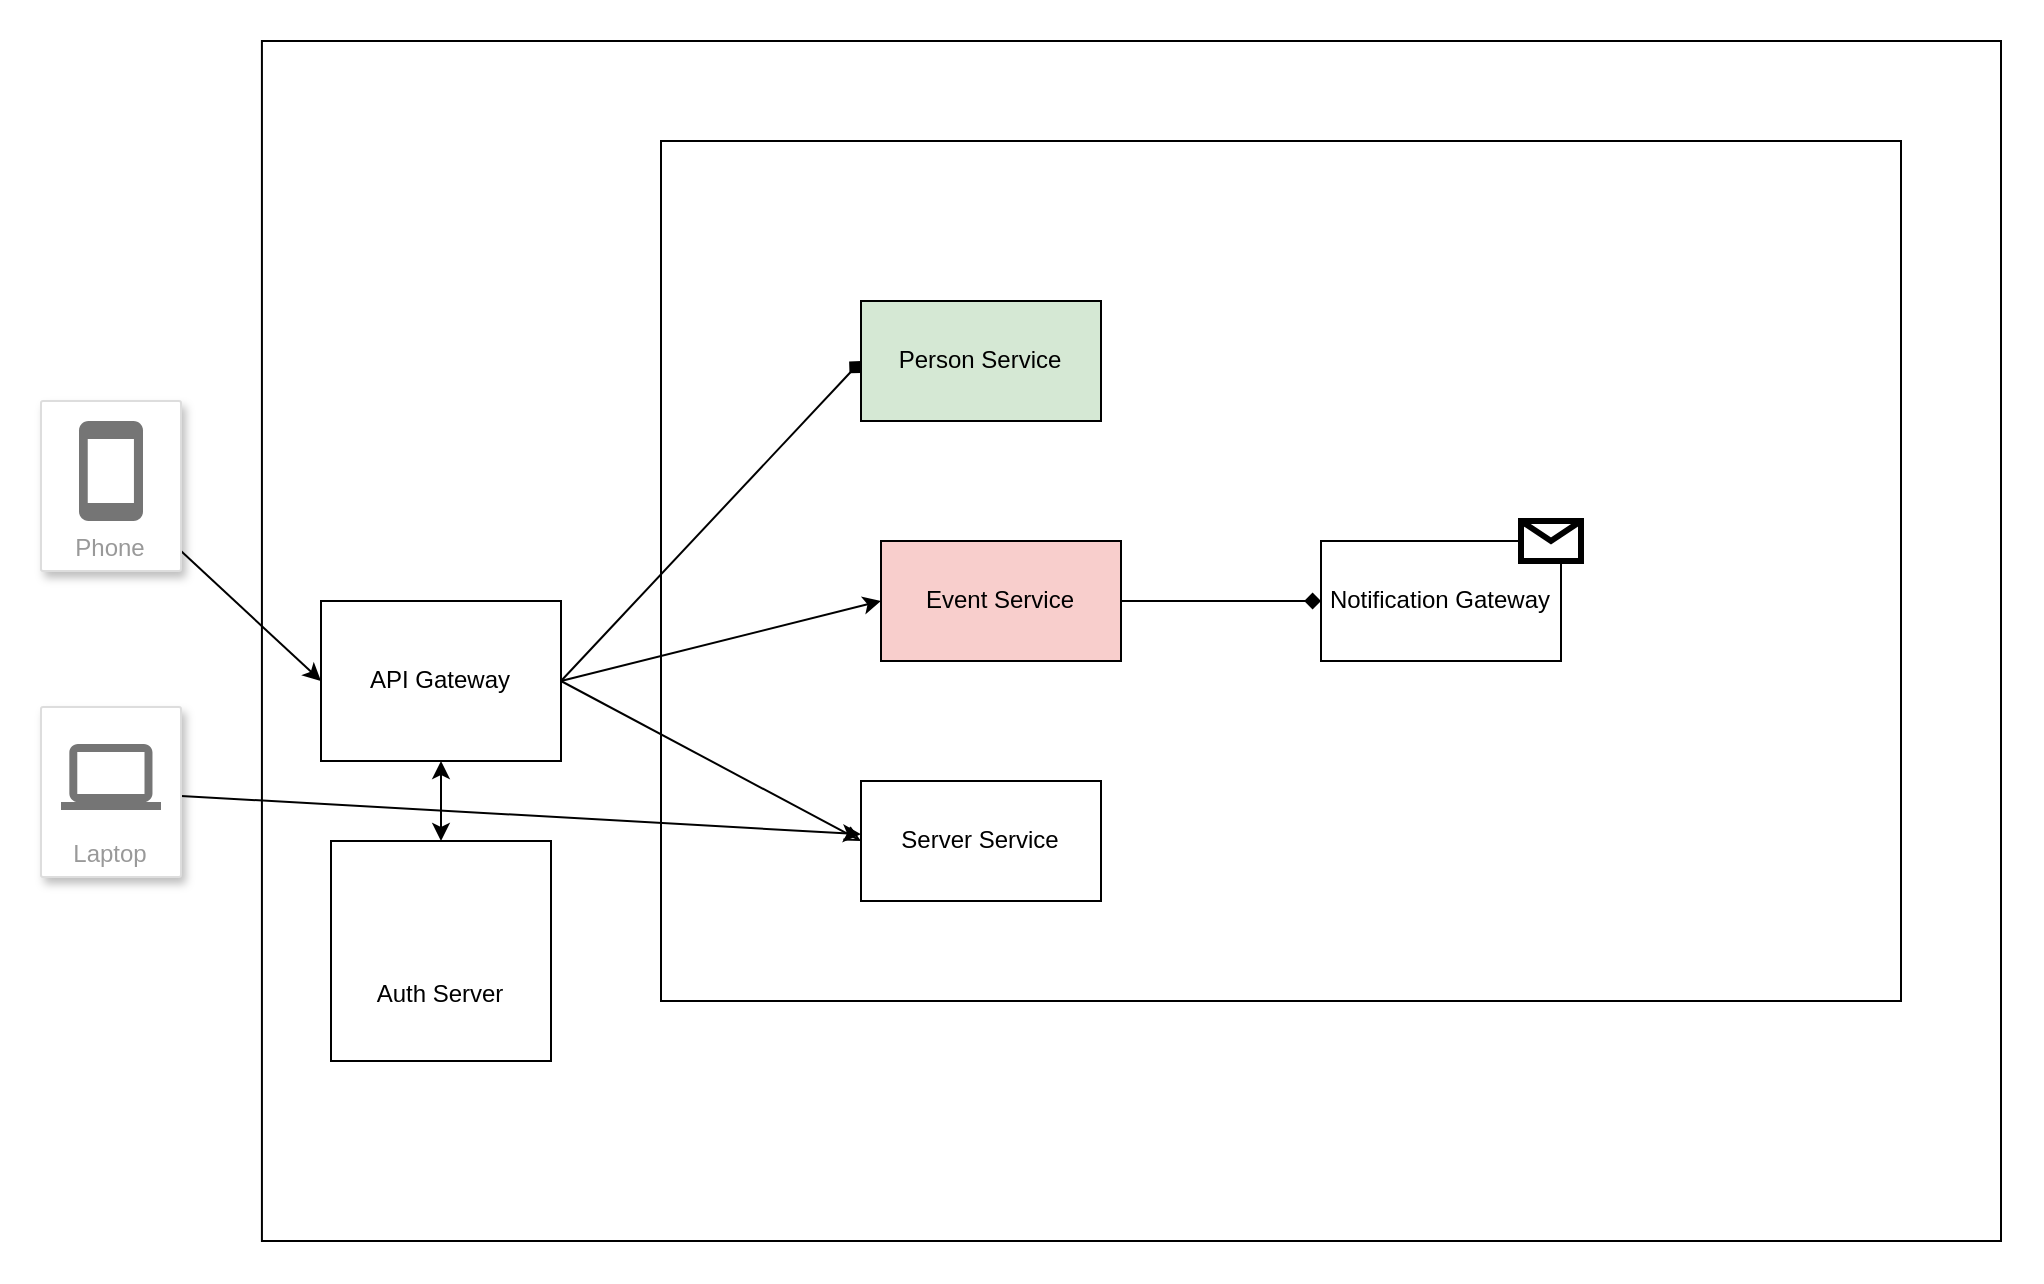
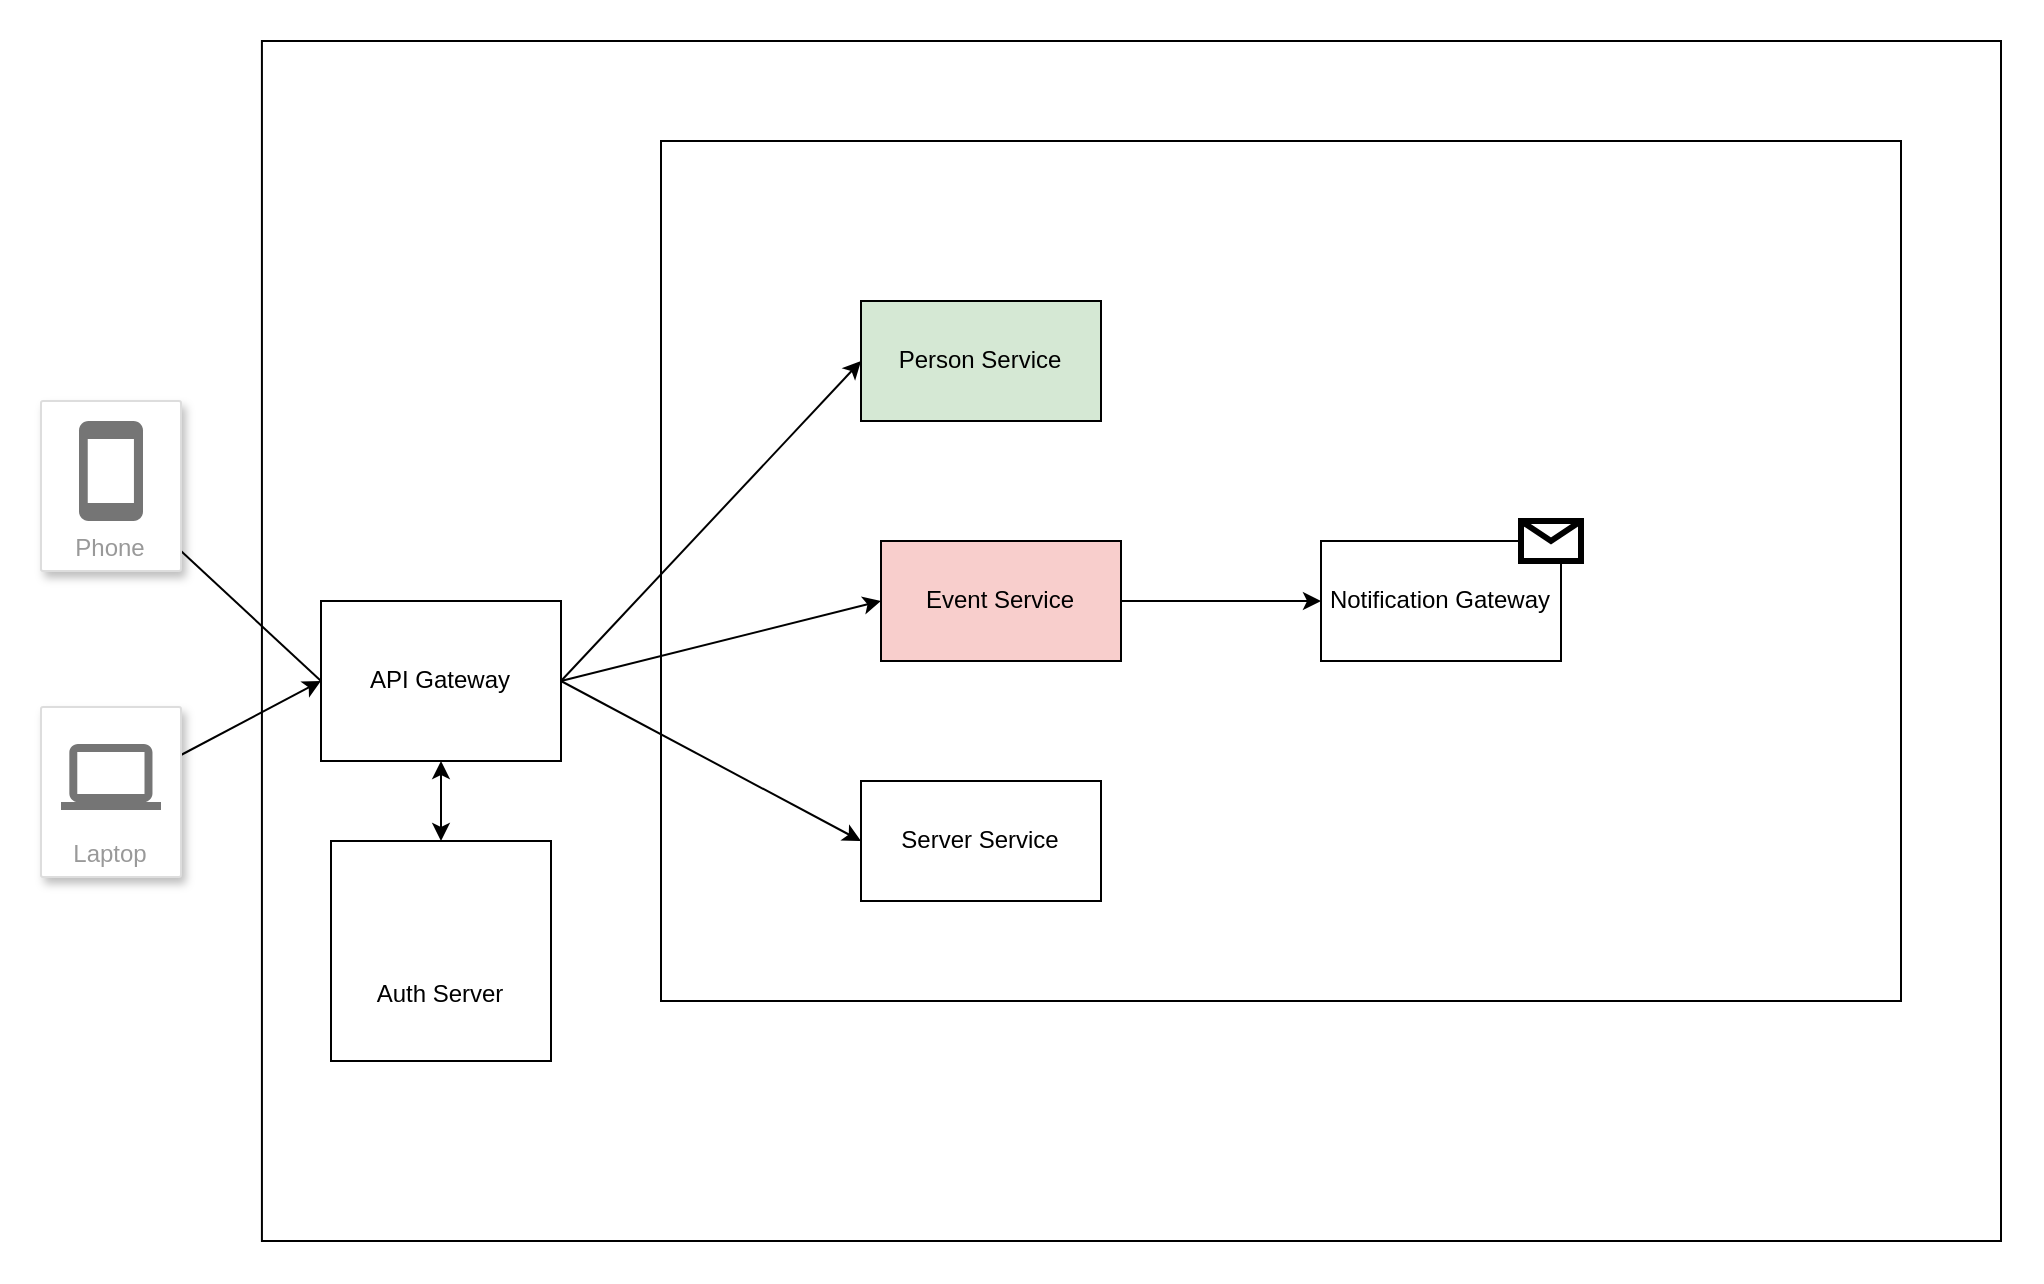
edge "API Gateway" -> "Person Service": arrowhead diamond -> classic
edge "Event Service" -> "Notification Gateway": arrowhead diamond -> classic
edge "Phone" -> "API Gateway": arrowhead classic -> none
edge "Laptop" -> "Server Service": now "Laptop" -> "API Gateway"
edge "API Gateway" -> "Server Service": arrowhead open -> classic
